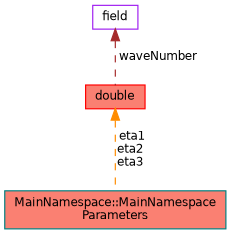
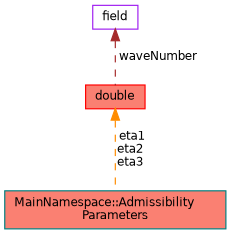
node "MainNamespace::MainNamespace Parameters": label "MainNamespace::MainNamespace Parameters" -> "MainNamespace::Admissibility Parameters"
